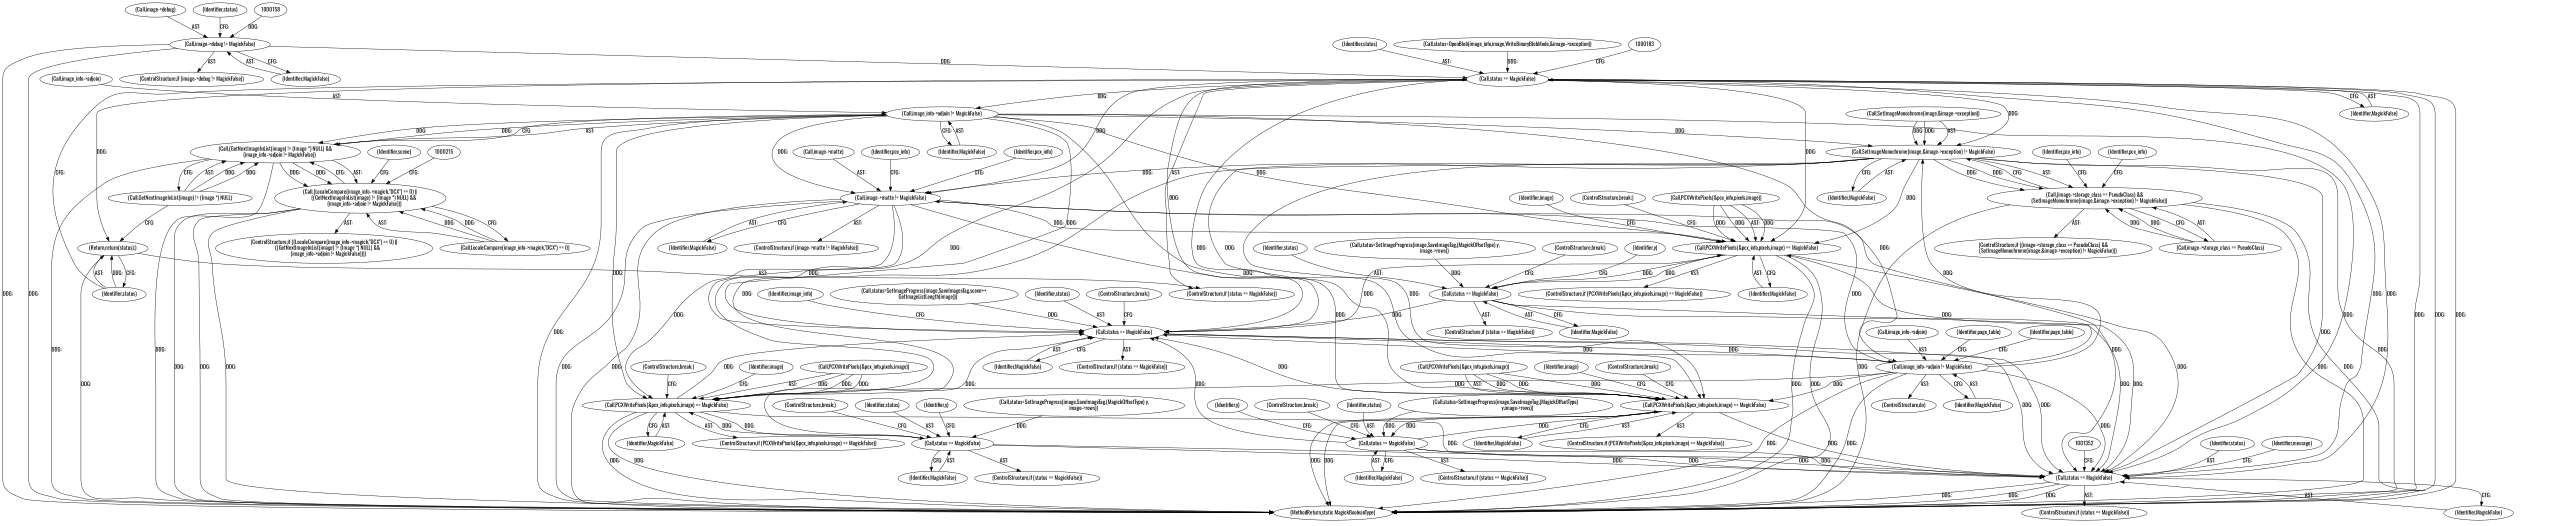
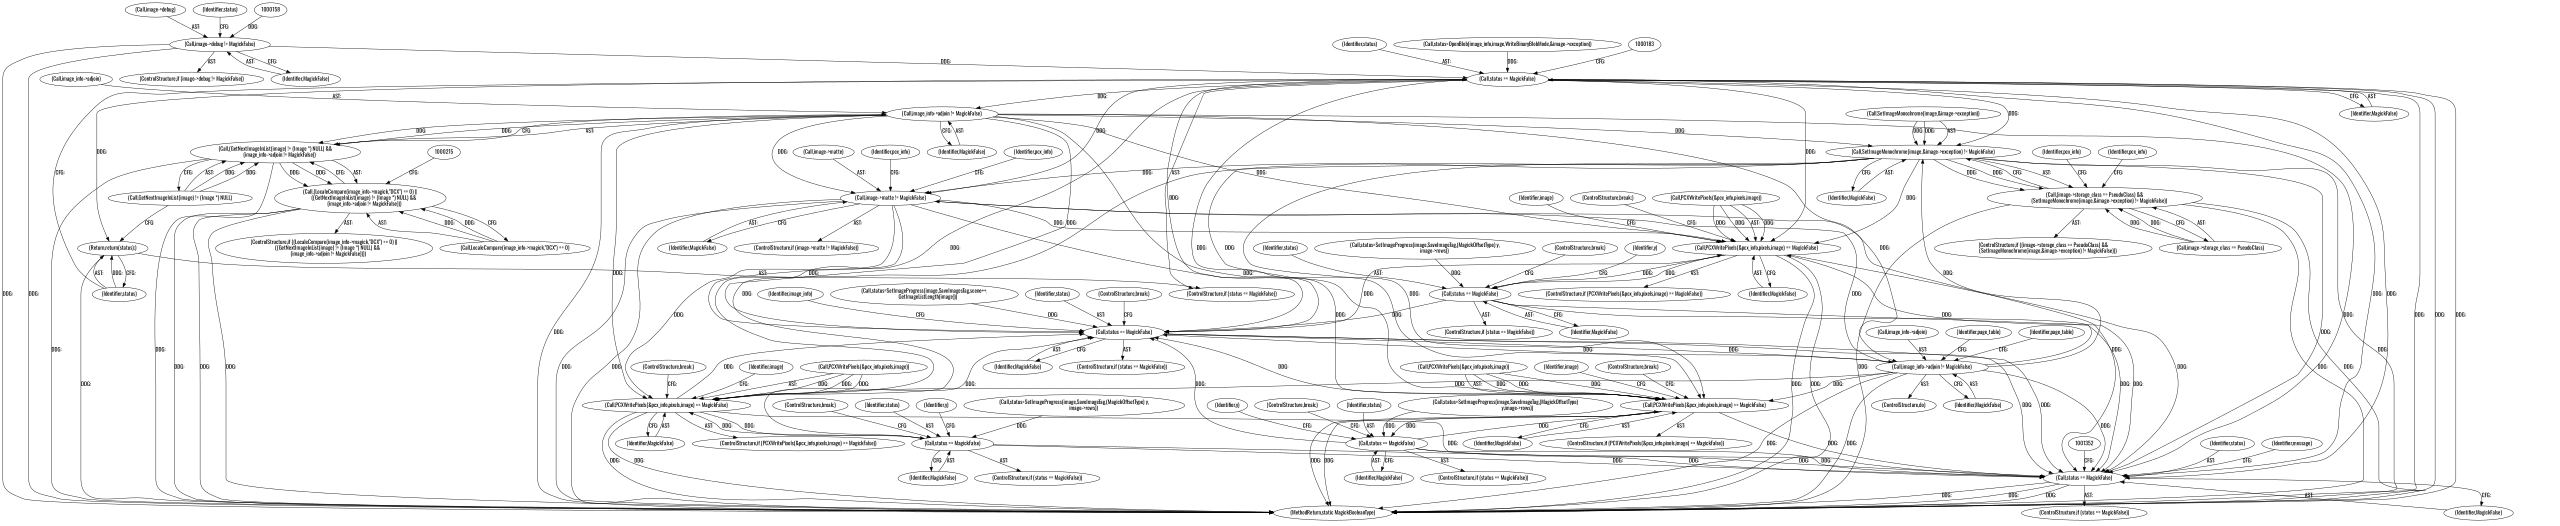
node "(Identifier,scene)": removed
